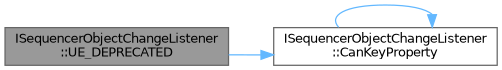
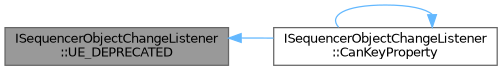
edge "ISequencerObjectChangeListener ::UE_DEPRECATED" -> "ISequencerObjectChangeListener ::CanKeyProperty": reversed
